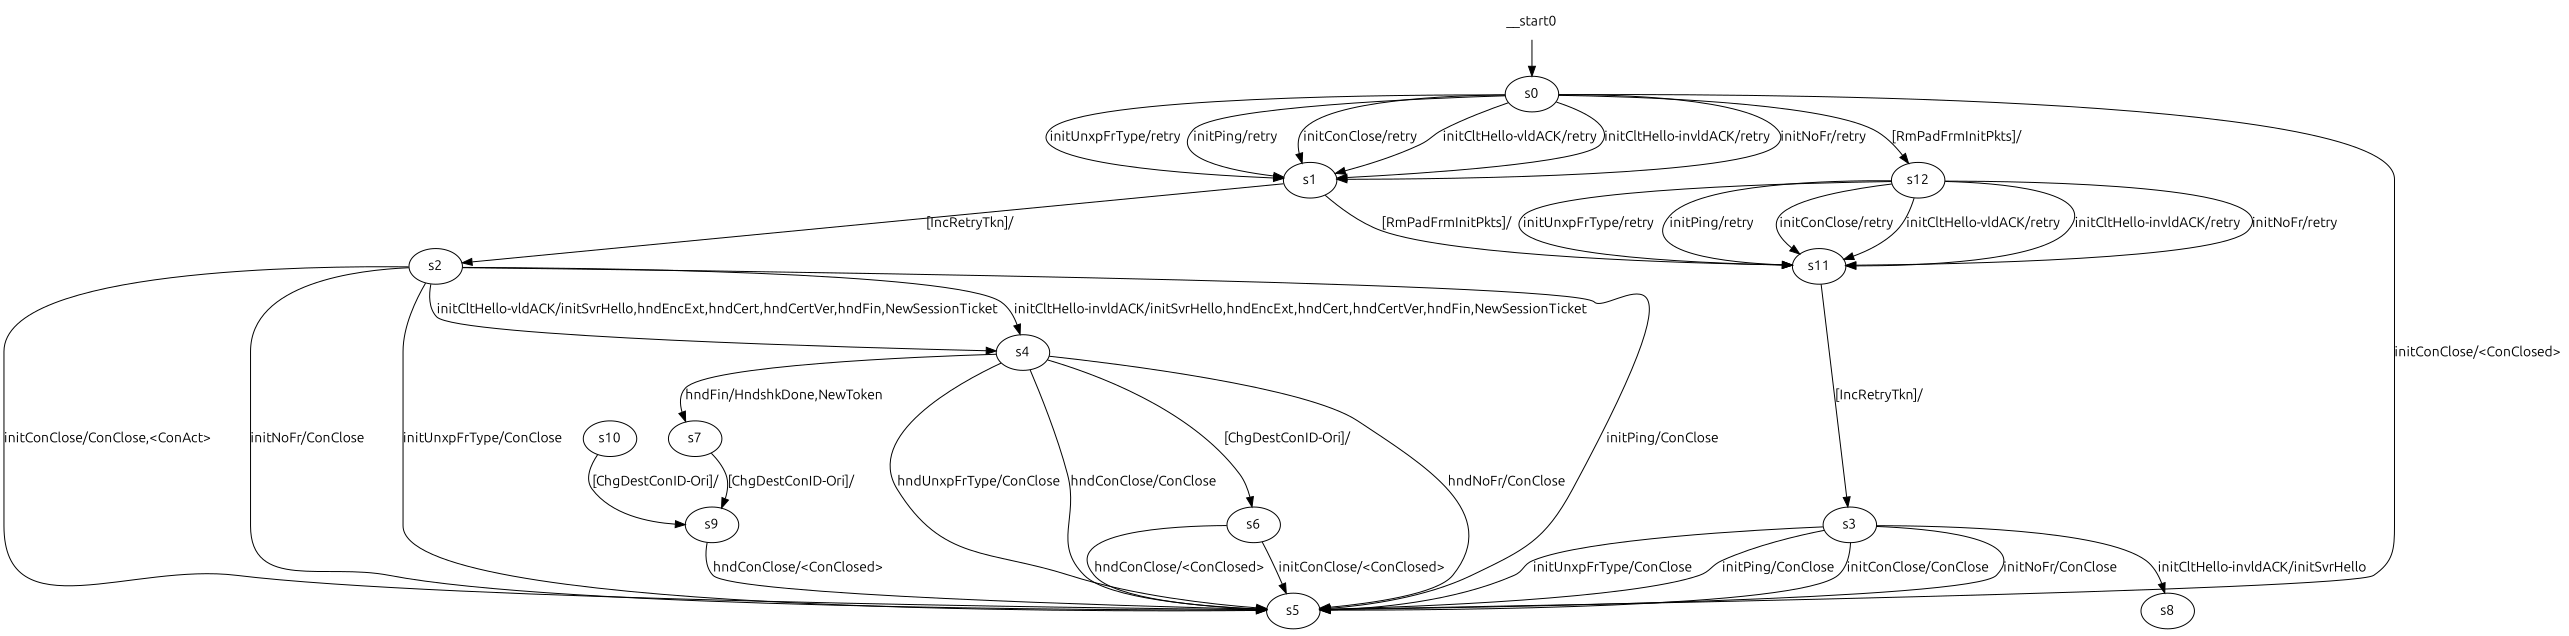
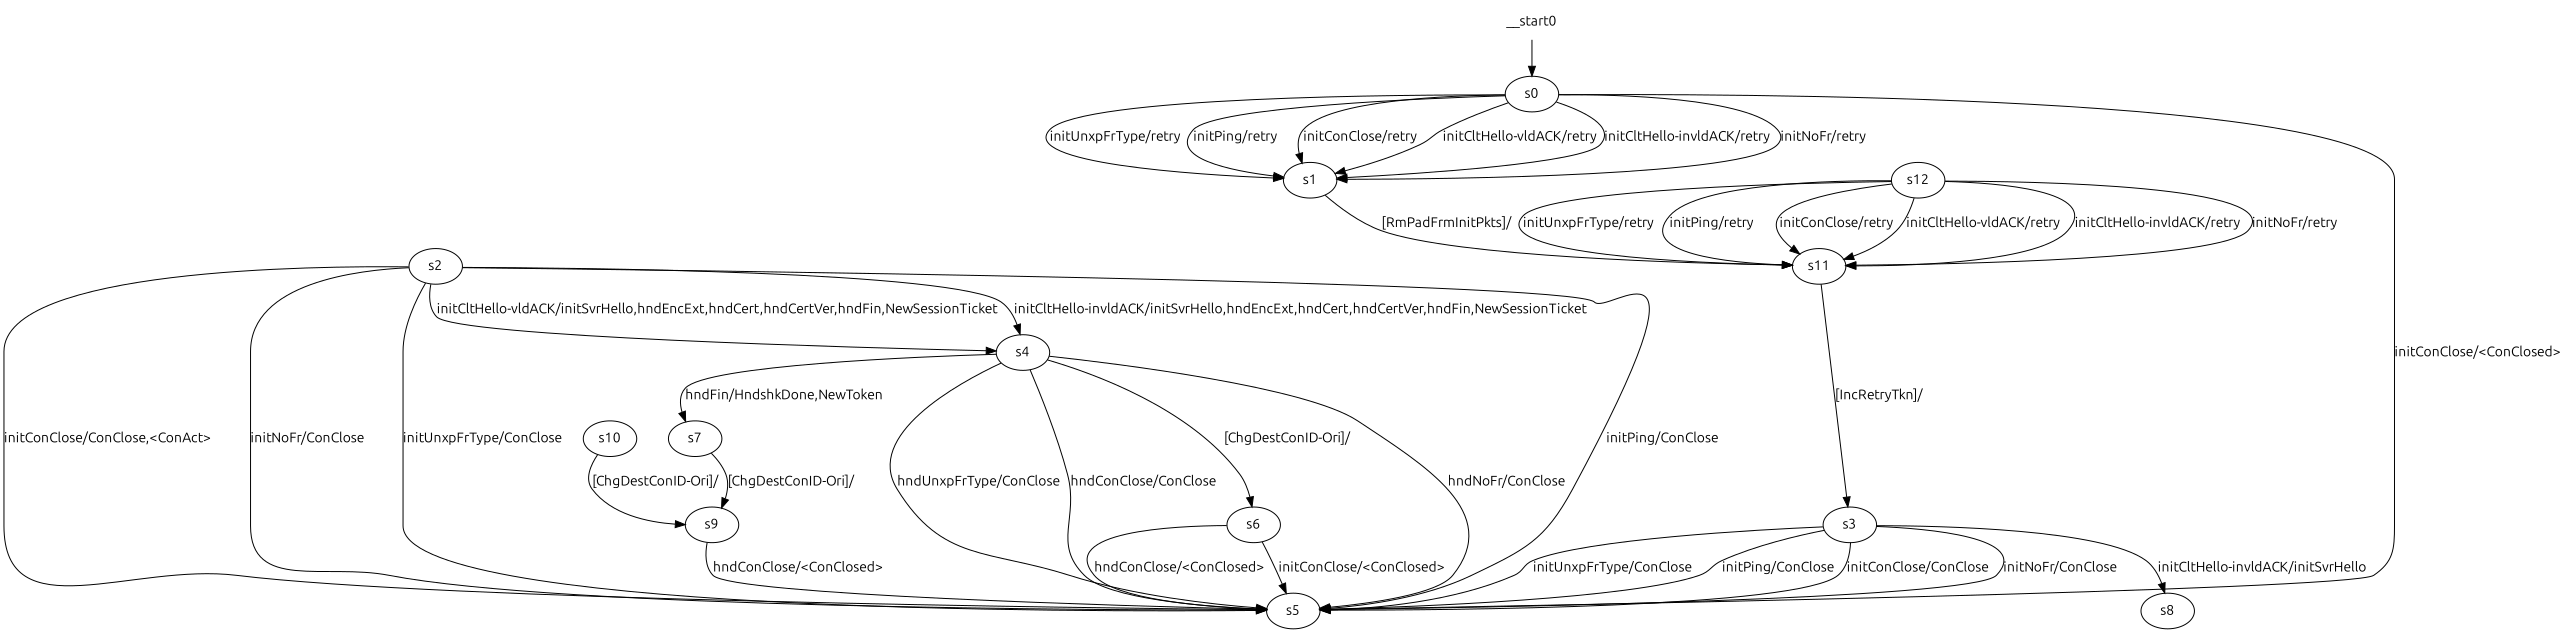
edge "s0" -> "s12": removed, label "[RmPadFrmInitPkts]/"
edge "s1" -> "s2": removed, label "[IncRetryTkn]/"
